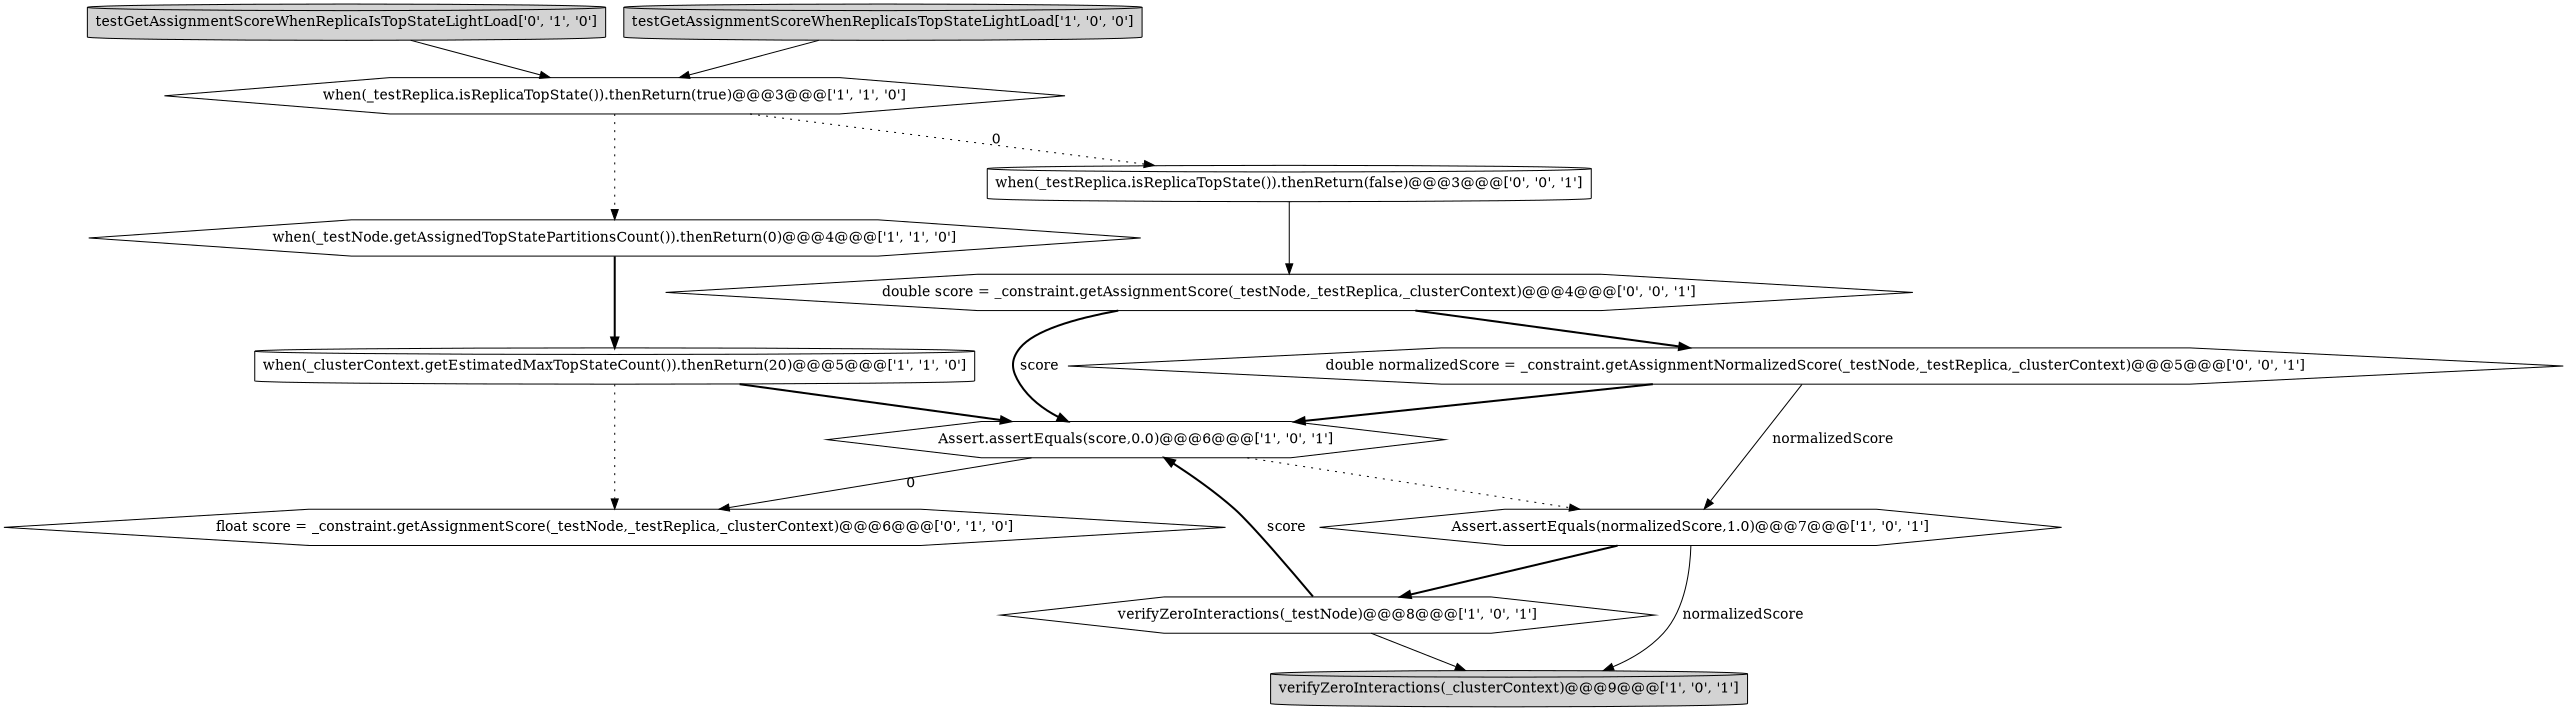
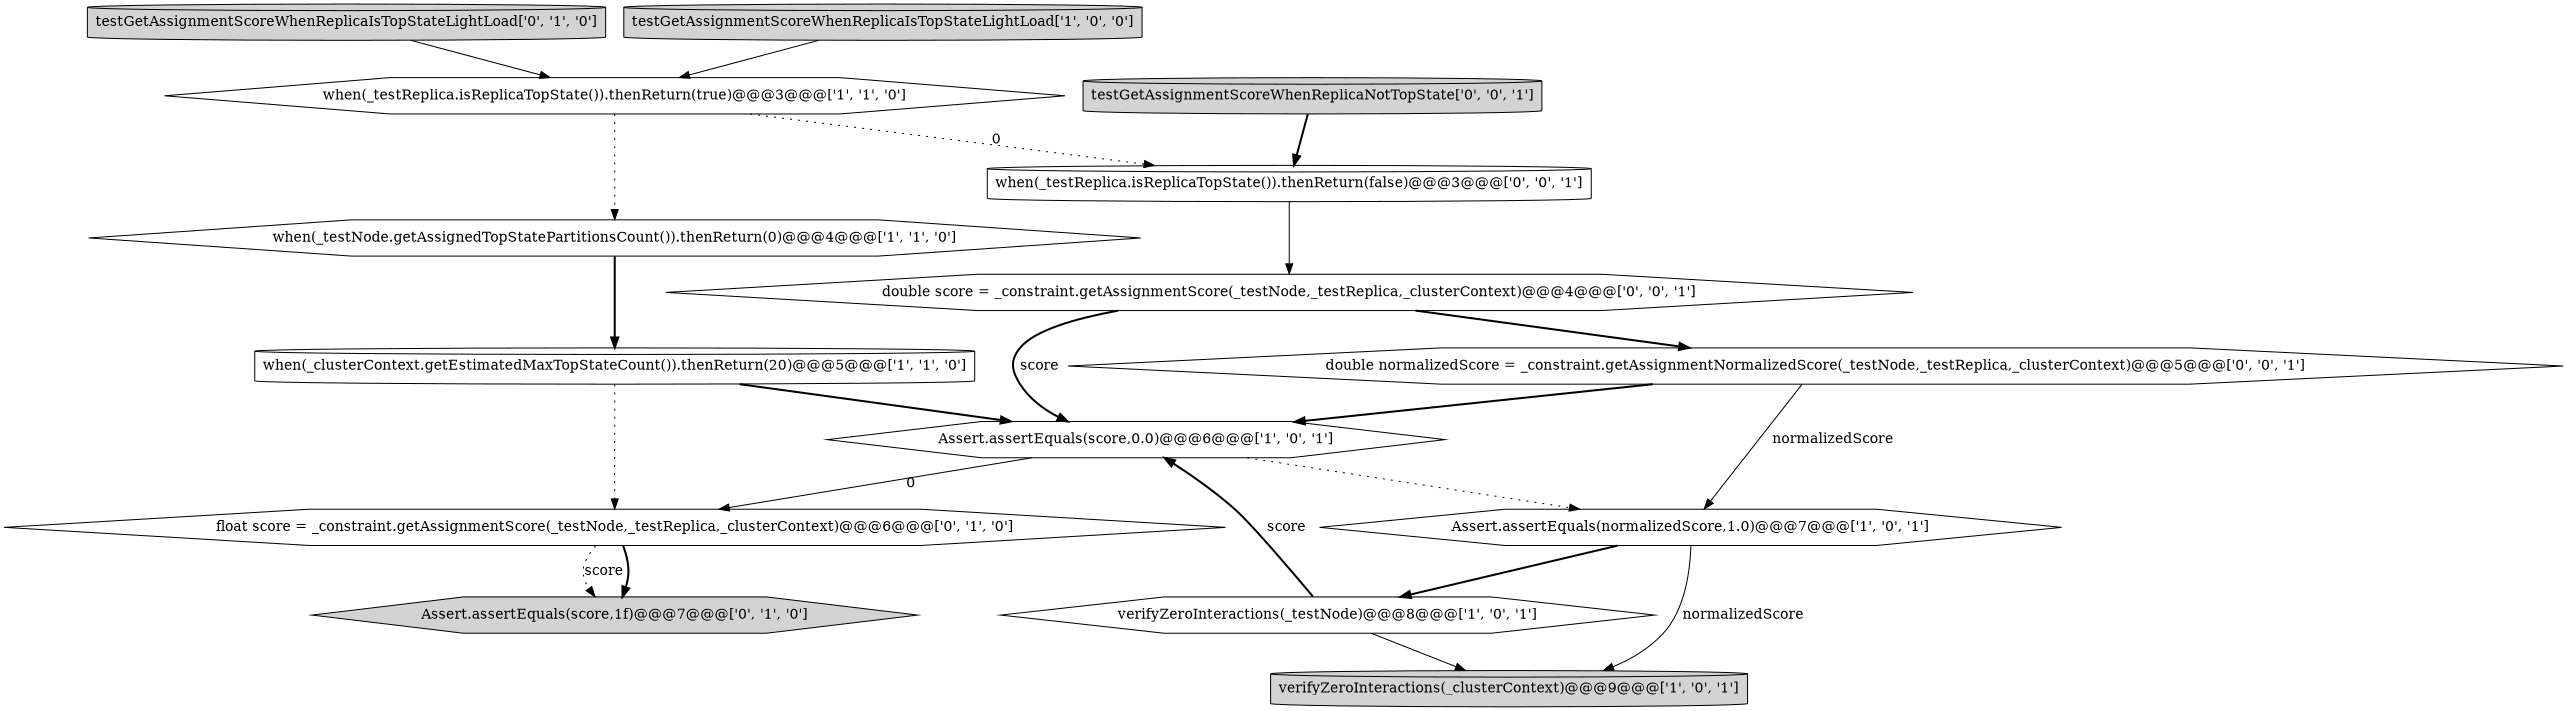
node "testGetAssignmentScoreWhenReplicaNotTopState['0', '0', '1']": added
node "Assert.assertEquals(score,1f)@@@7@@@['0', '1', '0']": added
